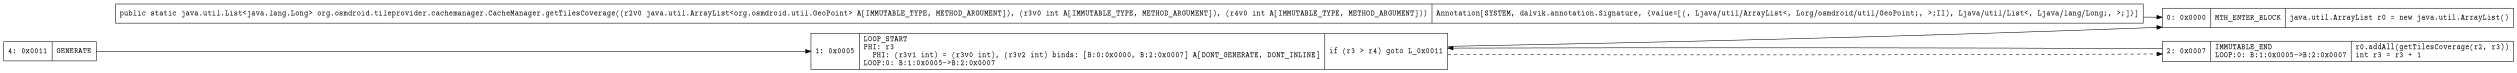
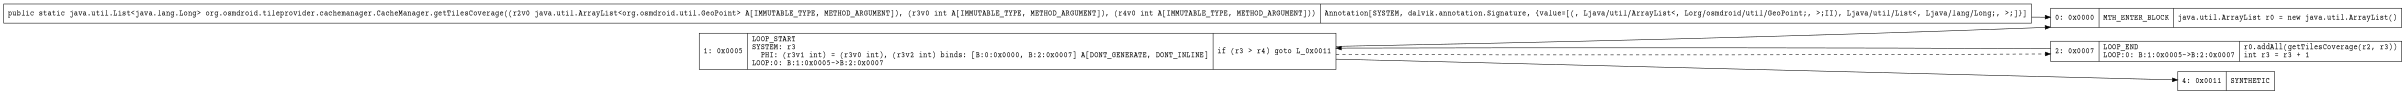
node "1: 0x0005": text "PHI: r3" -> "SYSTEM: r3"
node "2: 0x0007": text "IMMUTABLE_END" -> "LOOP_END"
node "4: 0x0011": text "GENERATE" -> "SYNTHETIC"
edge "4: 0x0011" -> "1: 0x0005": reversed
